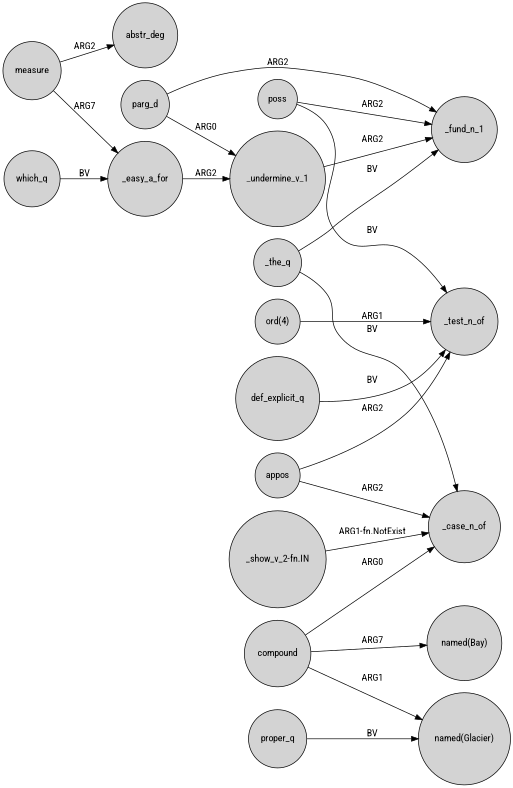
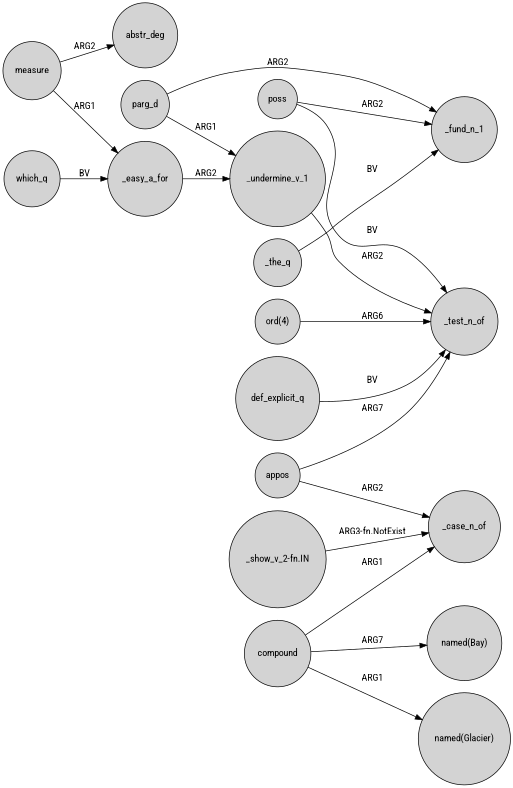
edge "measure" -> "_easy_a_for": label "ARG7" -> "ARG1"
edge "parg_d" -> "_undermine_v_1": label "ARG0" -> "ARG1"
edge "_undermine_v_1" -> "_fund_n_1": now "_undermine_v_1" -> "_test_n_of"
edge "ord(4)" -> "_test_n_of": label "ARG1" -> "ARG6"
edge "_the_q" -> "_case_n_of": removed, label "BV"
edge "appos" -> "_test_n_of": label "ARG2" -> "ARG7"
edge "_show_v_2-fn.IN" -> "_case_n_of": label "ARG1-fn.NotExist" -> "ARG3-fn.NotExist"
edge "compound" -> "_case_n_of": label "ARG0" -> "ARG1"
node "proper_q": removed
